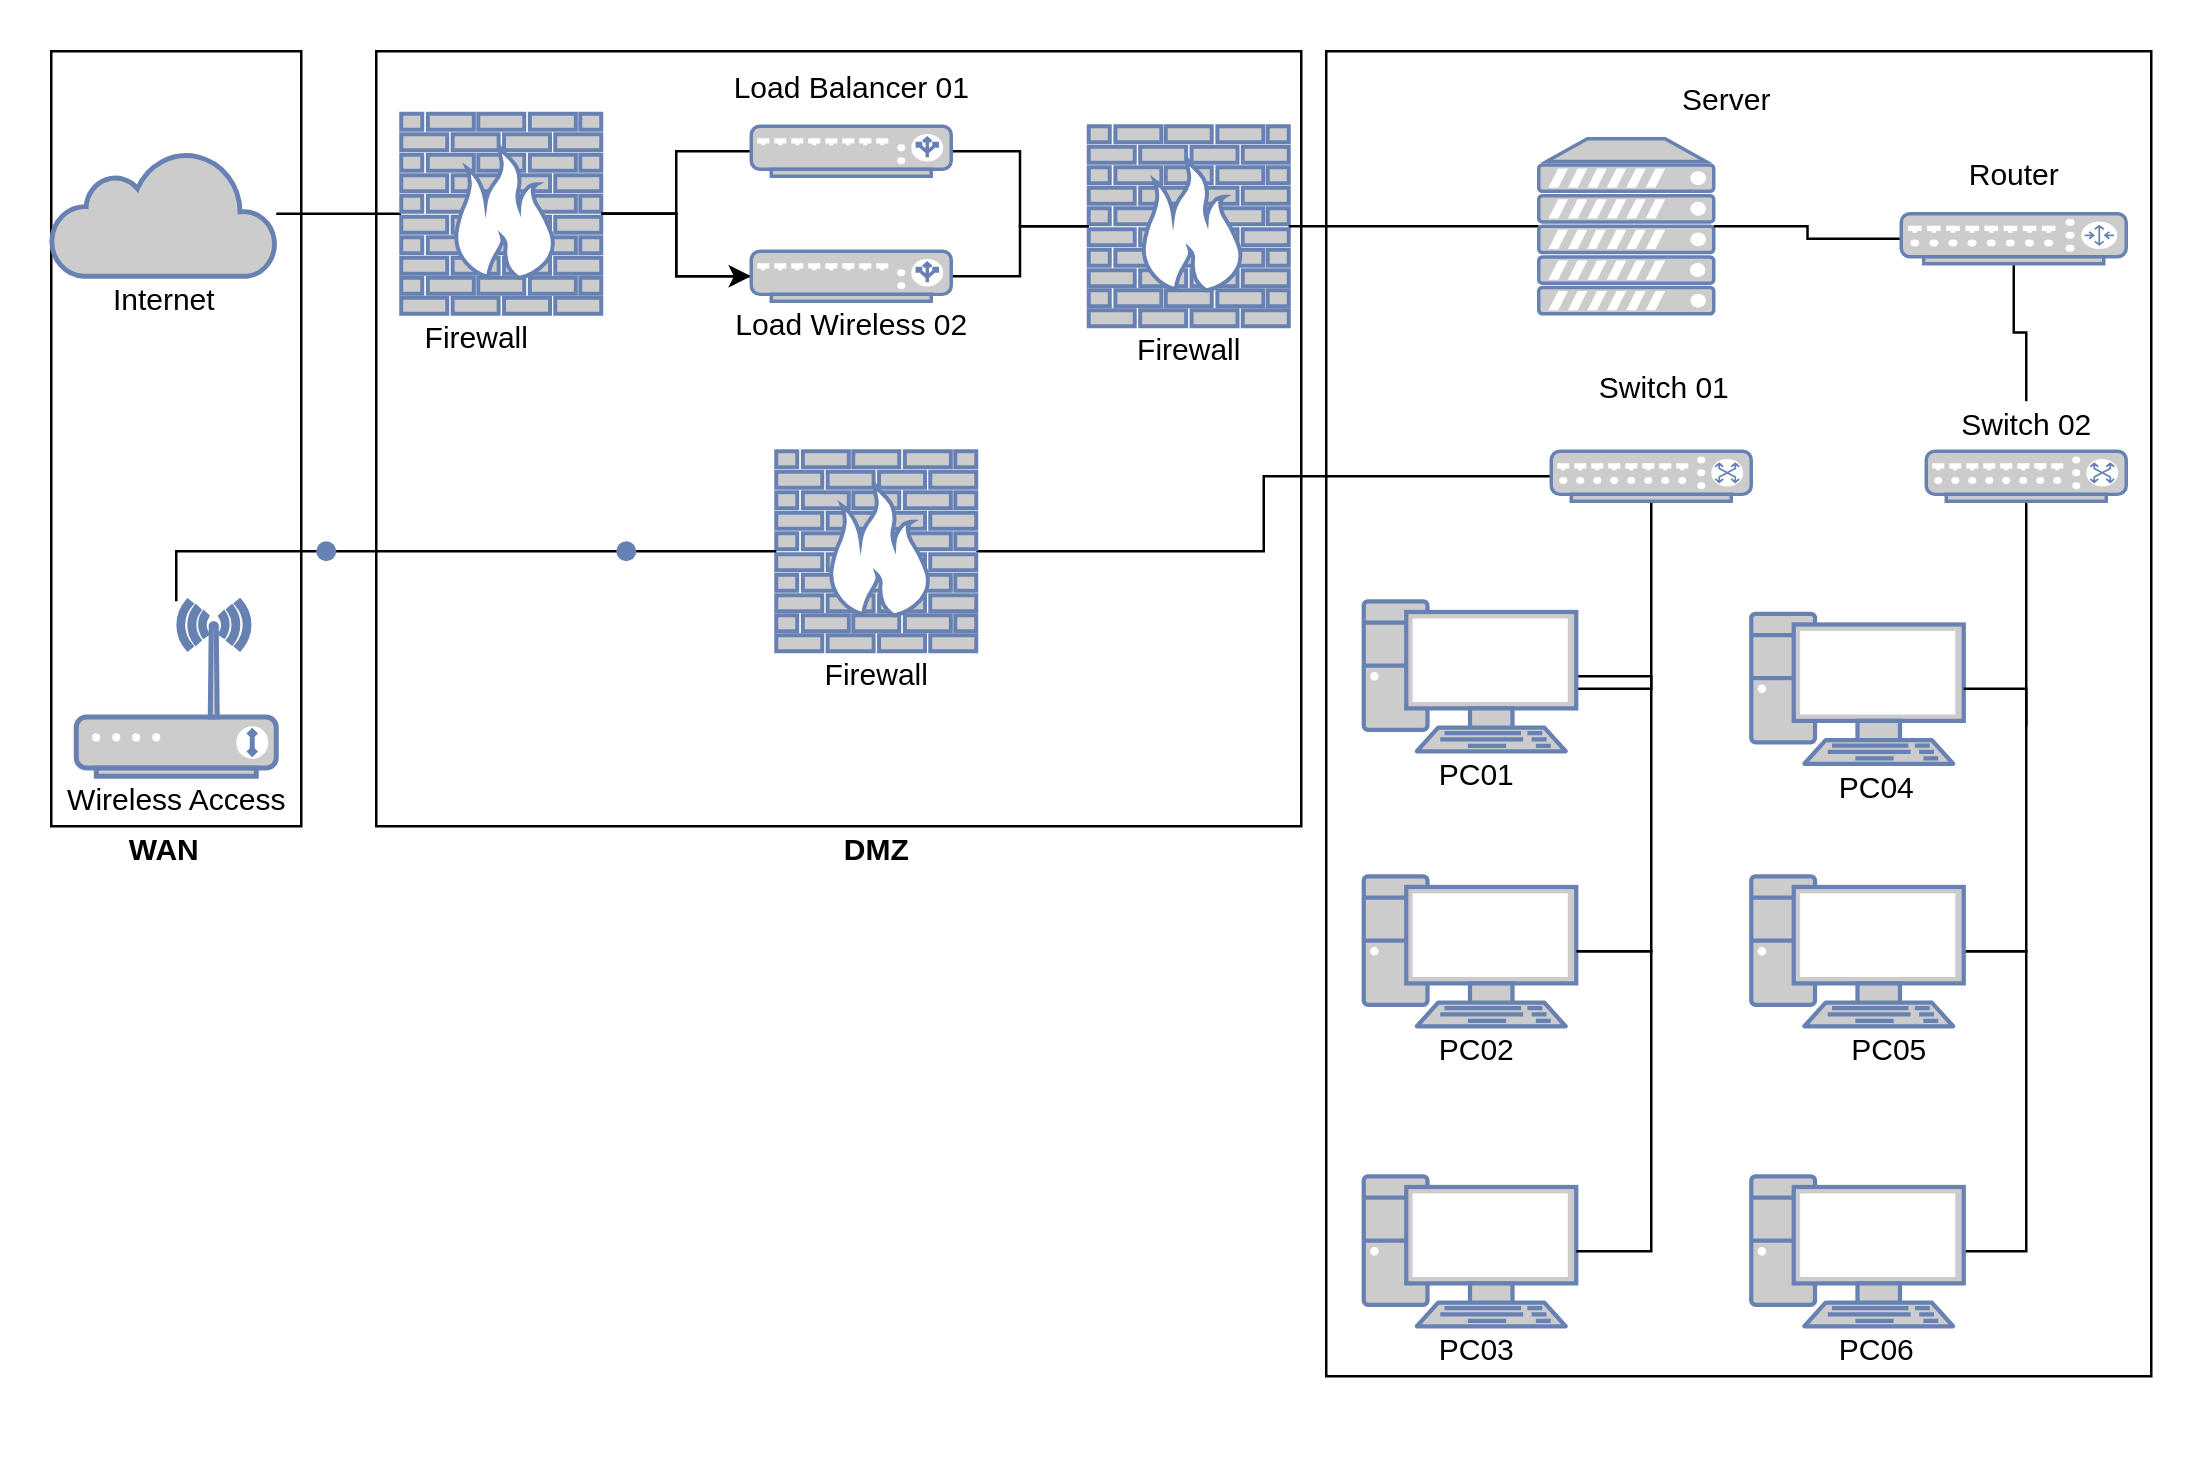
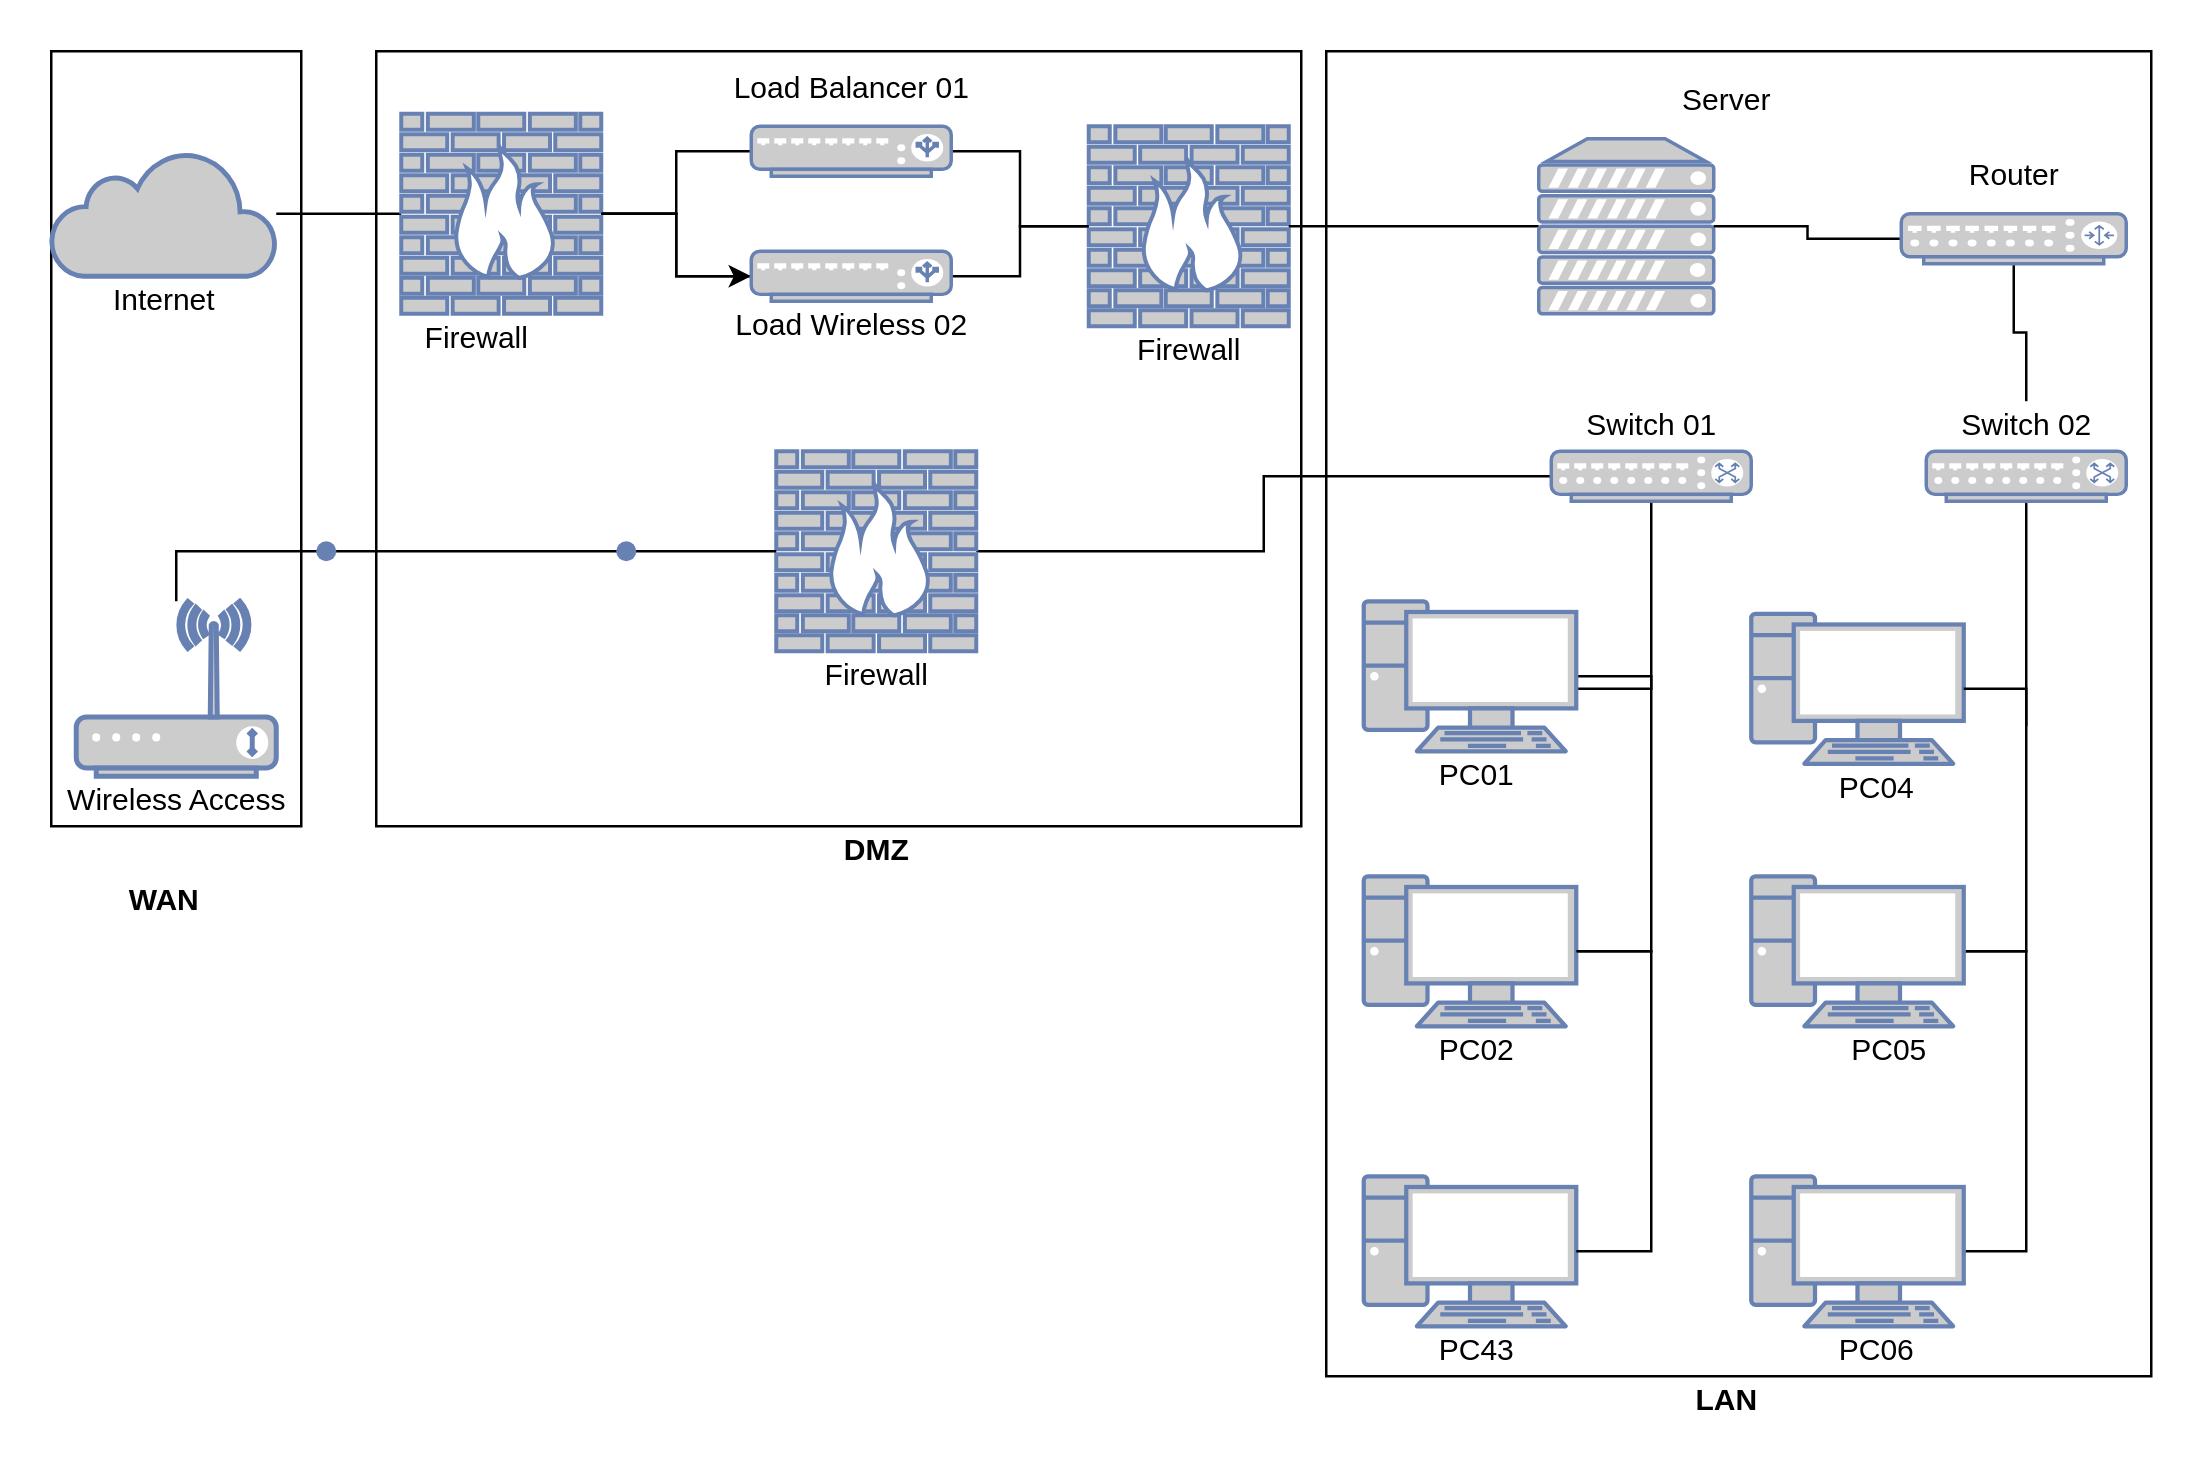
node "Switch 01": moved (1664, 389) -> (1651, 426)
node "WAN": moved (164, 851) -> (164, 901)
node "PC03": label "PC03" -> "PC43"
node "LAN": added
